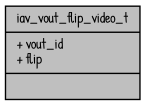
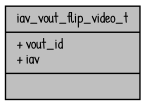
node "iav_vout_flip_video_t": text "+ flip" -> "+ iav"
